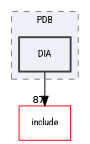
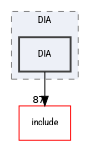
cluster "PDB": label "PDB" -> "DIA"
